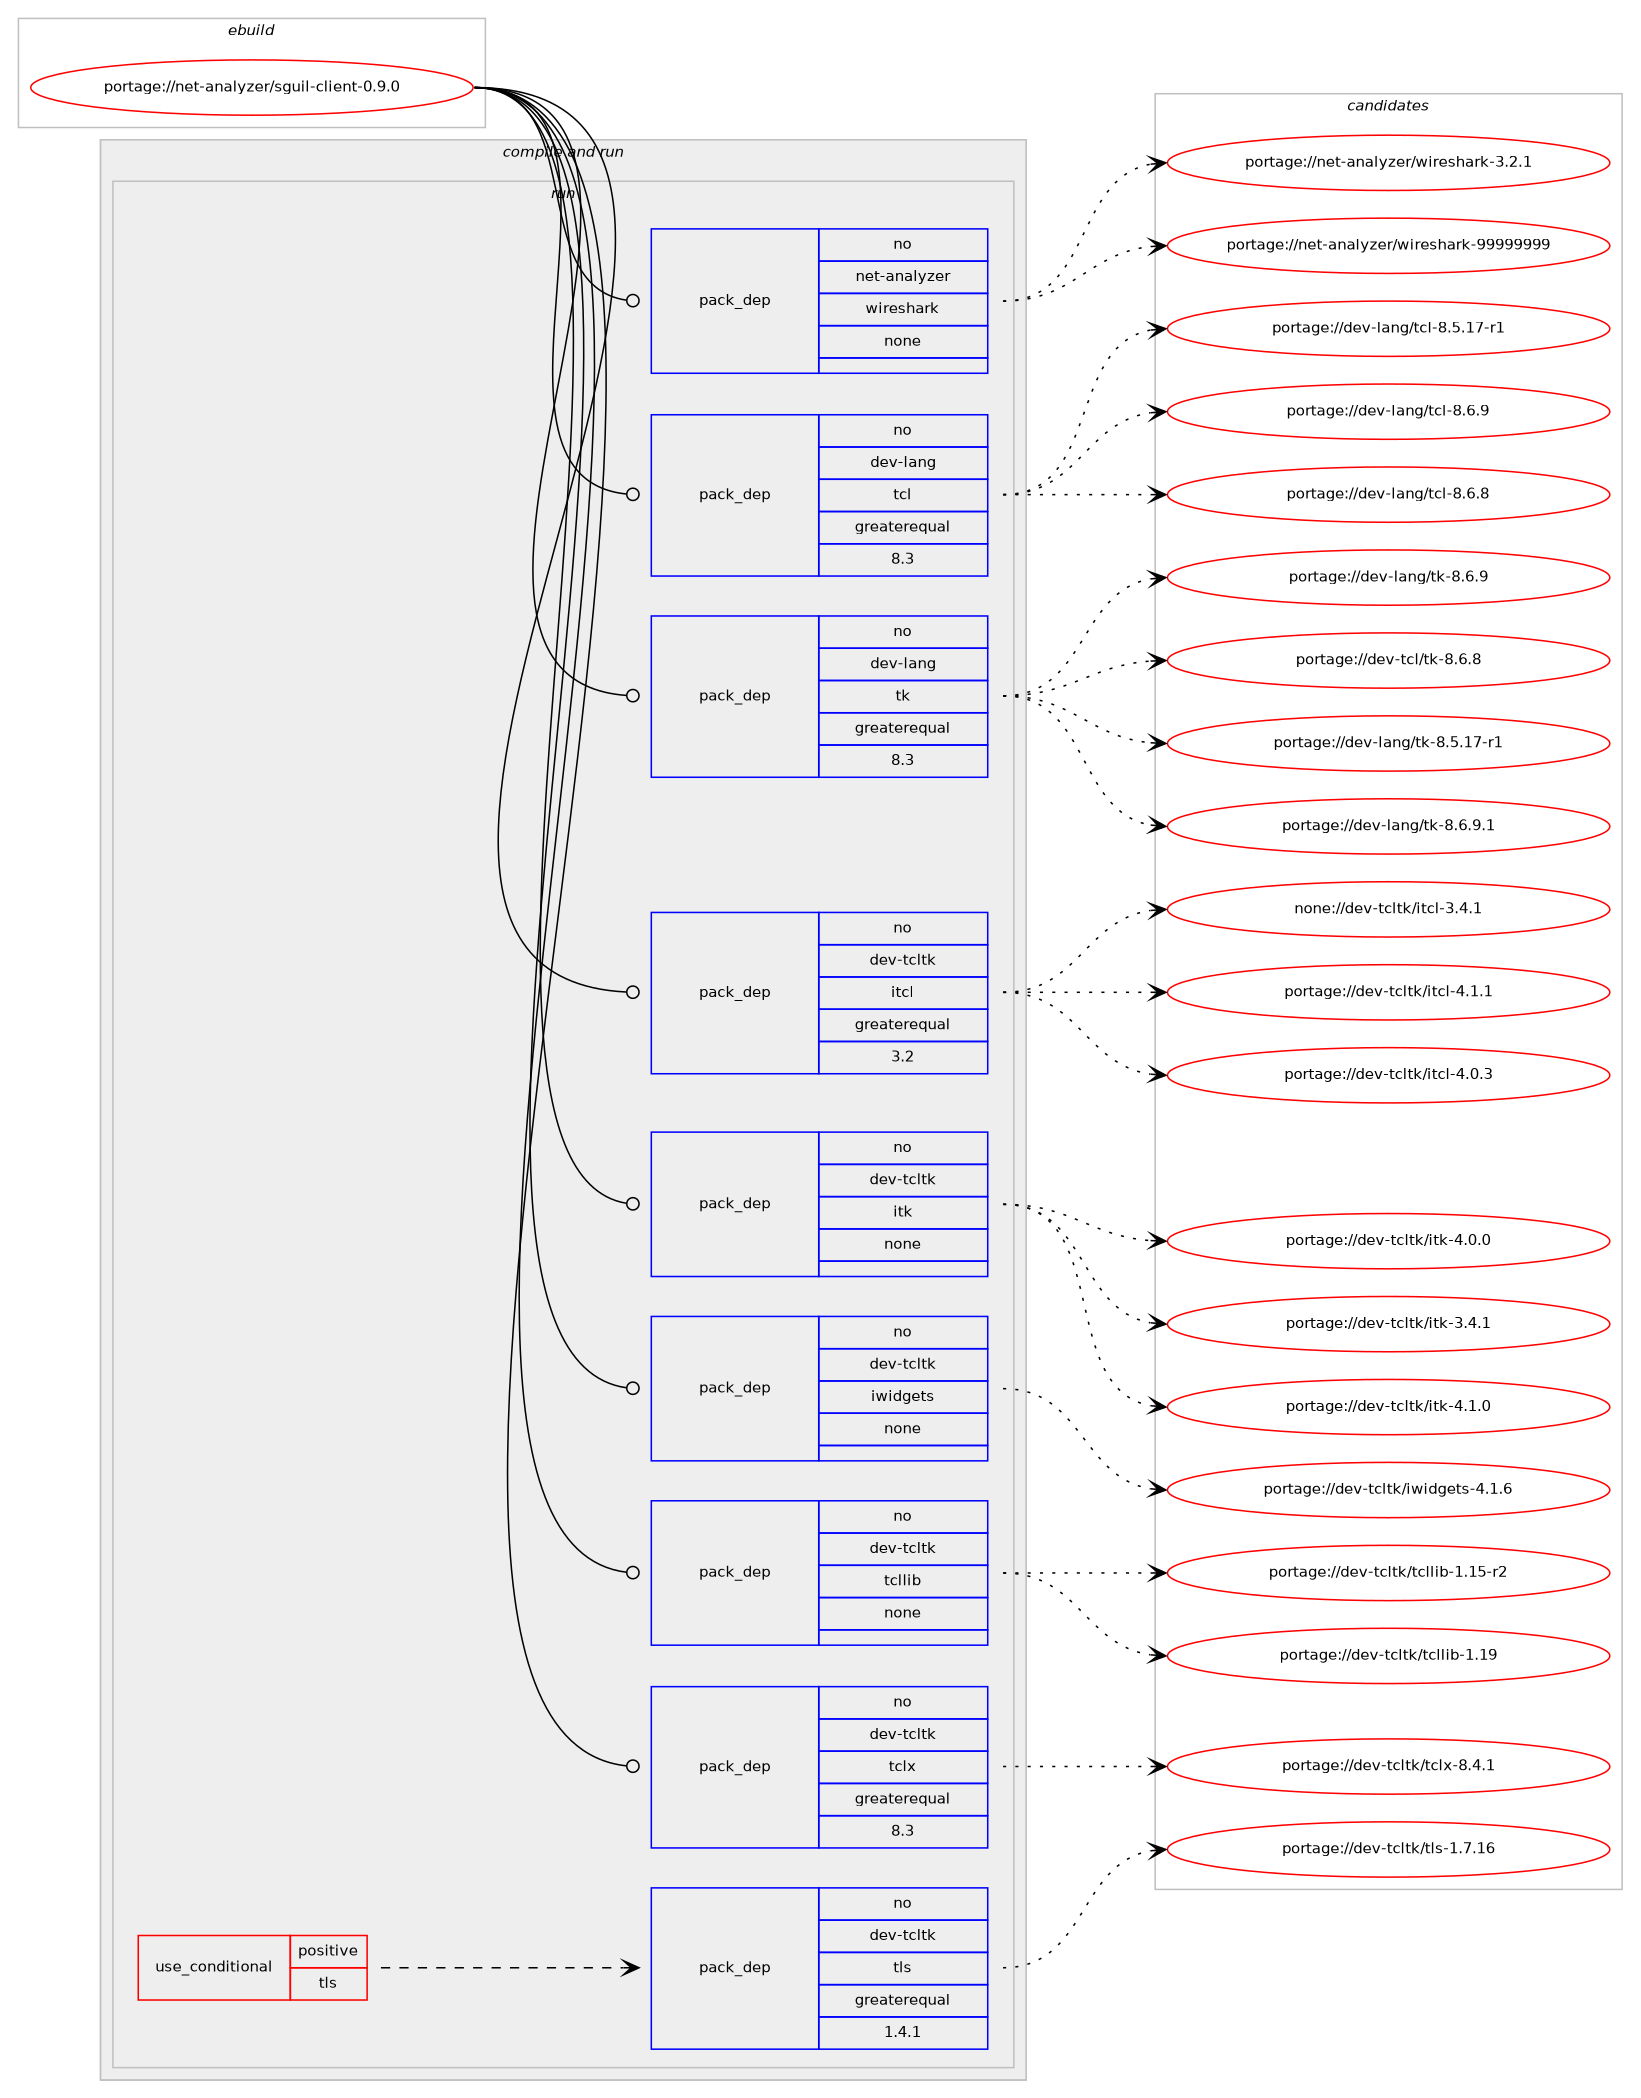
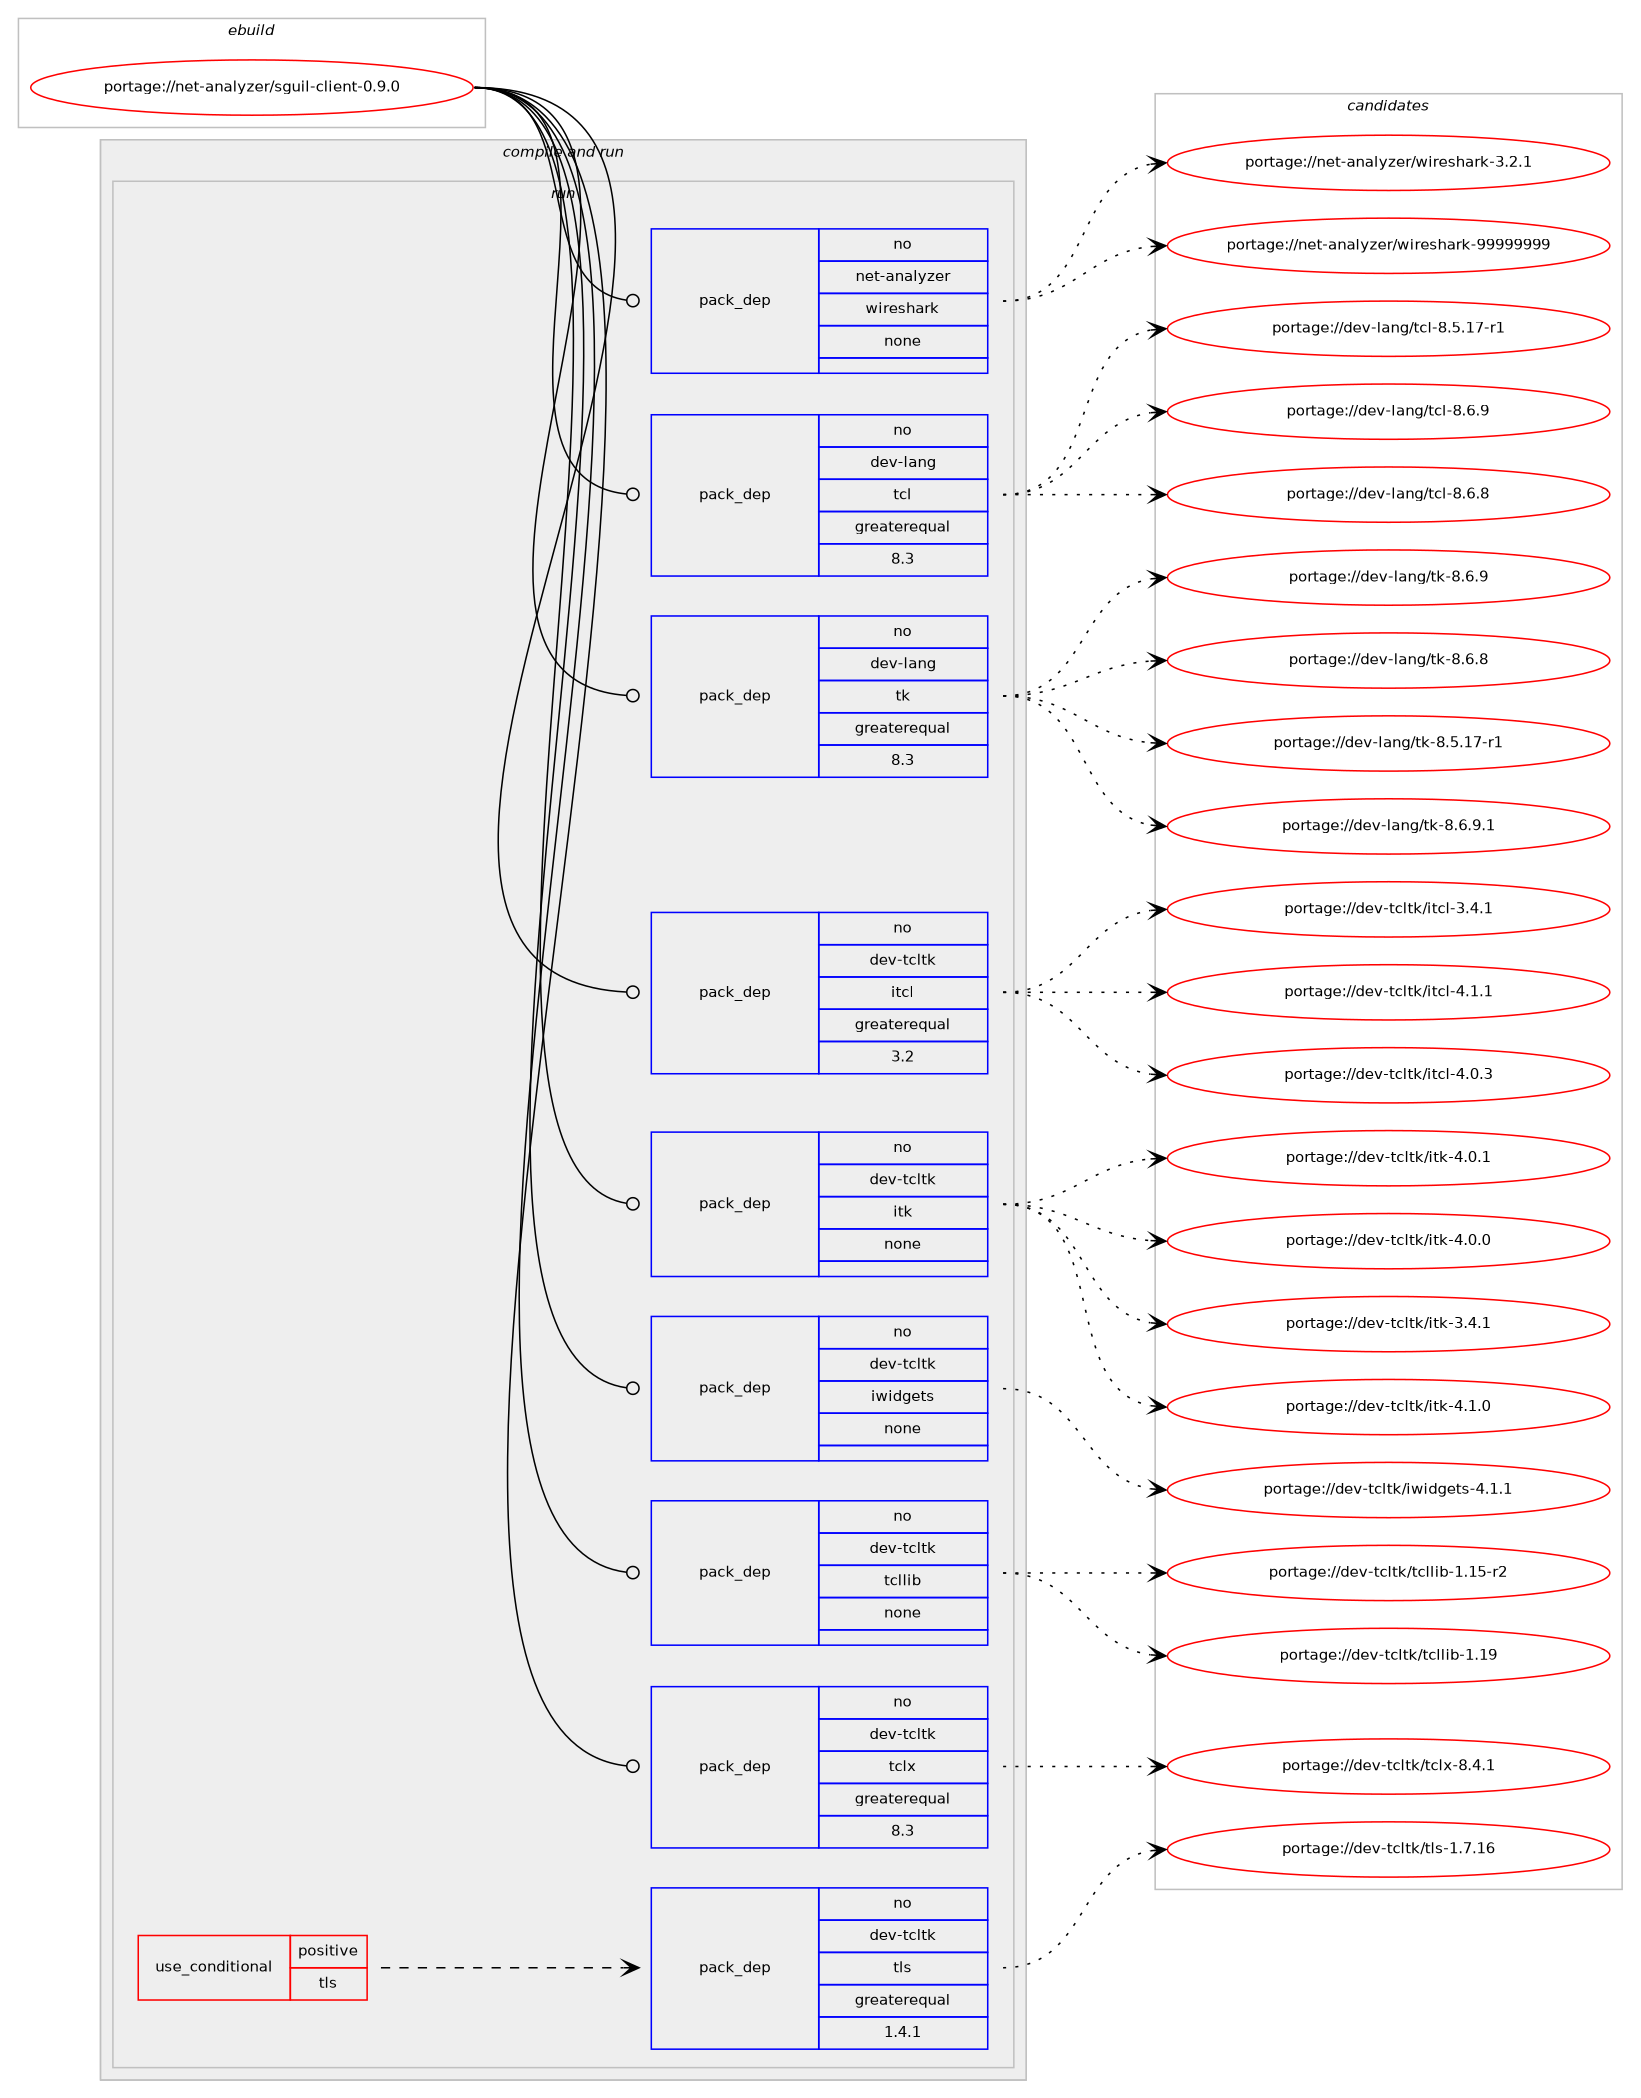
node "portage://dev-tcl/tk-8.6.8": label "portage://dev-tcl/tk-8.6.8" -> "portage://dev-lang/tk-8.6.8"
node "none://dev-tcltk/itcl-3.4.1": label "none://dev-tcltk/itcl-3.4.1" -> "portage://dev-tcltk/itcl-3.4.1"
node "portage://dev-tcltk/itk-4.0.1": added
node "portage://dev-tcltk/iwidgets-4.1.6": label "portage://dev-tcltk/iwidgets-4.1.6" -> "portage://dev-tcltk/iwidgets-4.1.1"
